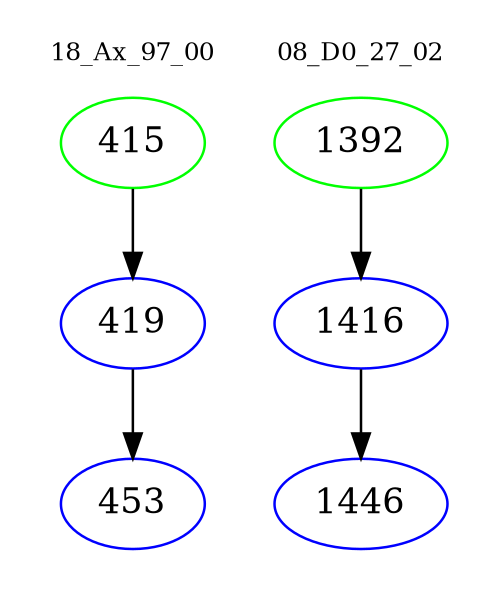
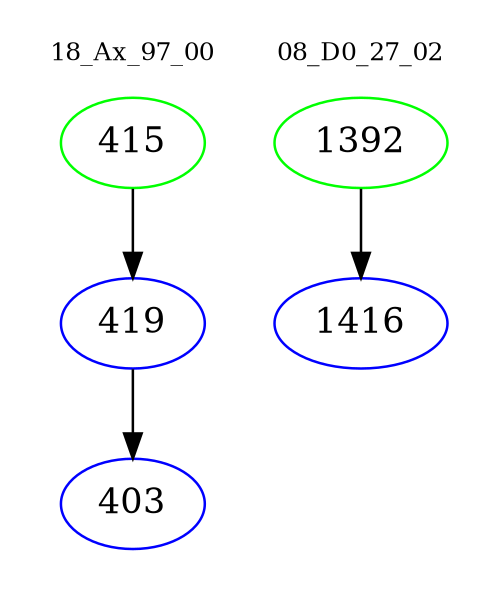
node "453": label "453" -> "403"
node "1446": removed
